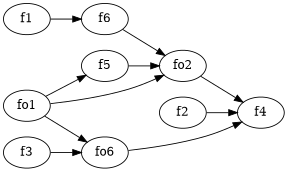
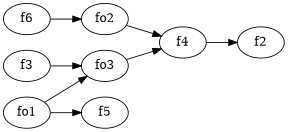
node "f1": removed
edge "f5" -> "fo2": removed
edge "fo1" -> "fo2": removed
edge "f2" -> "f4": reversed
node "fo6": label "fo6" -> "fo3"
